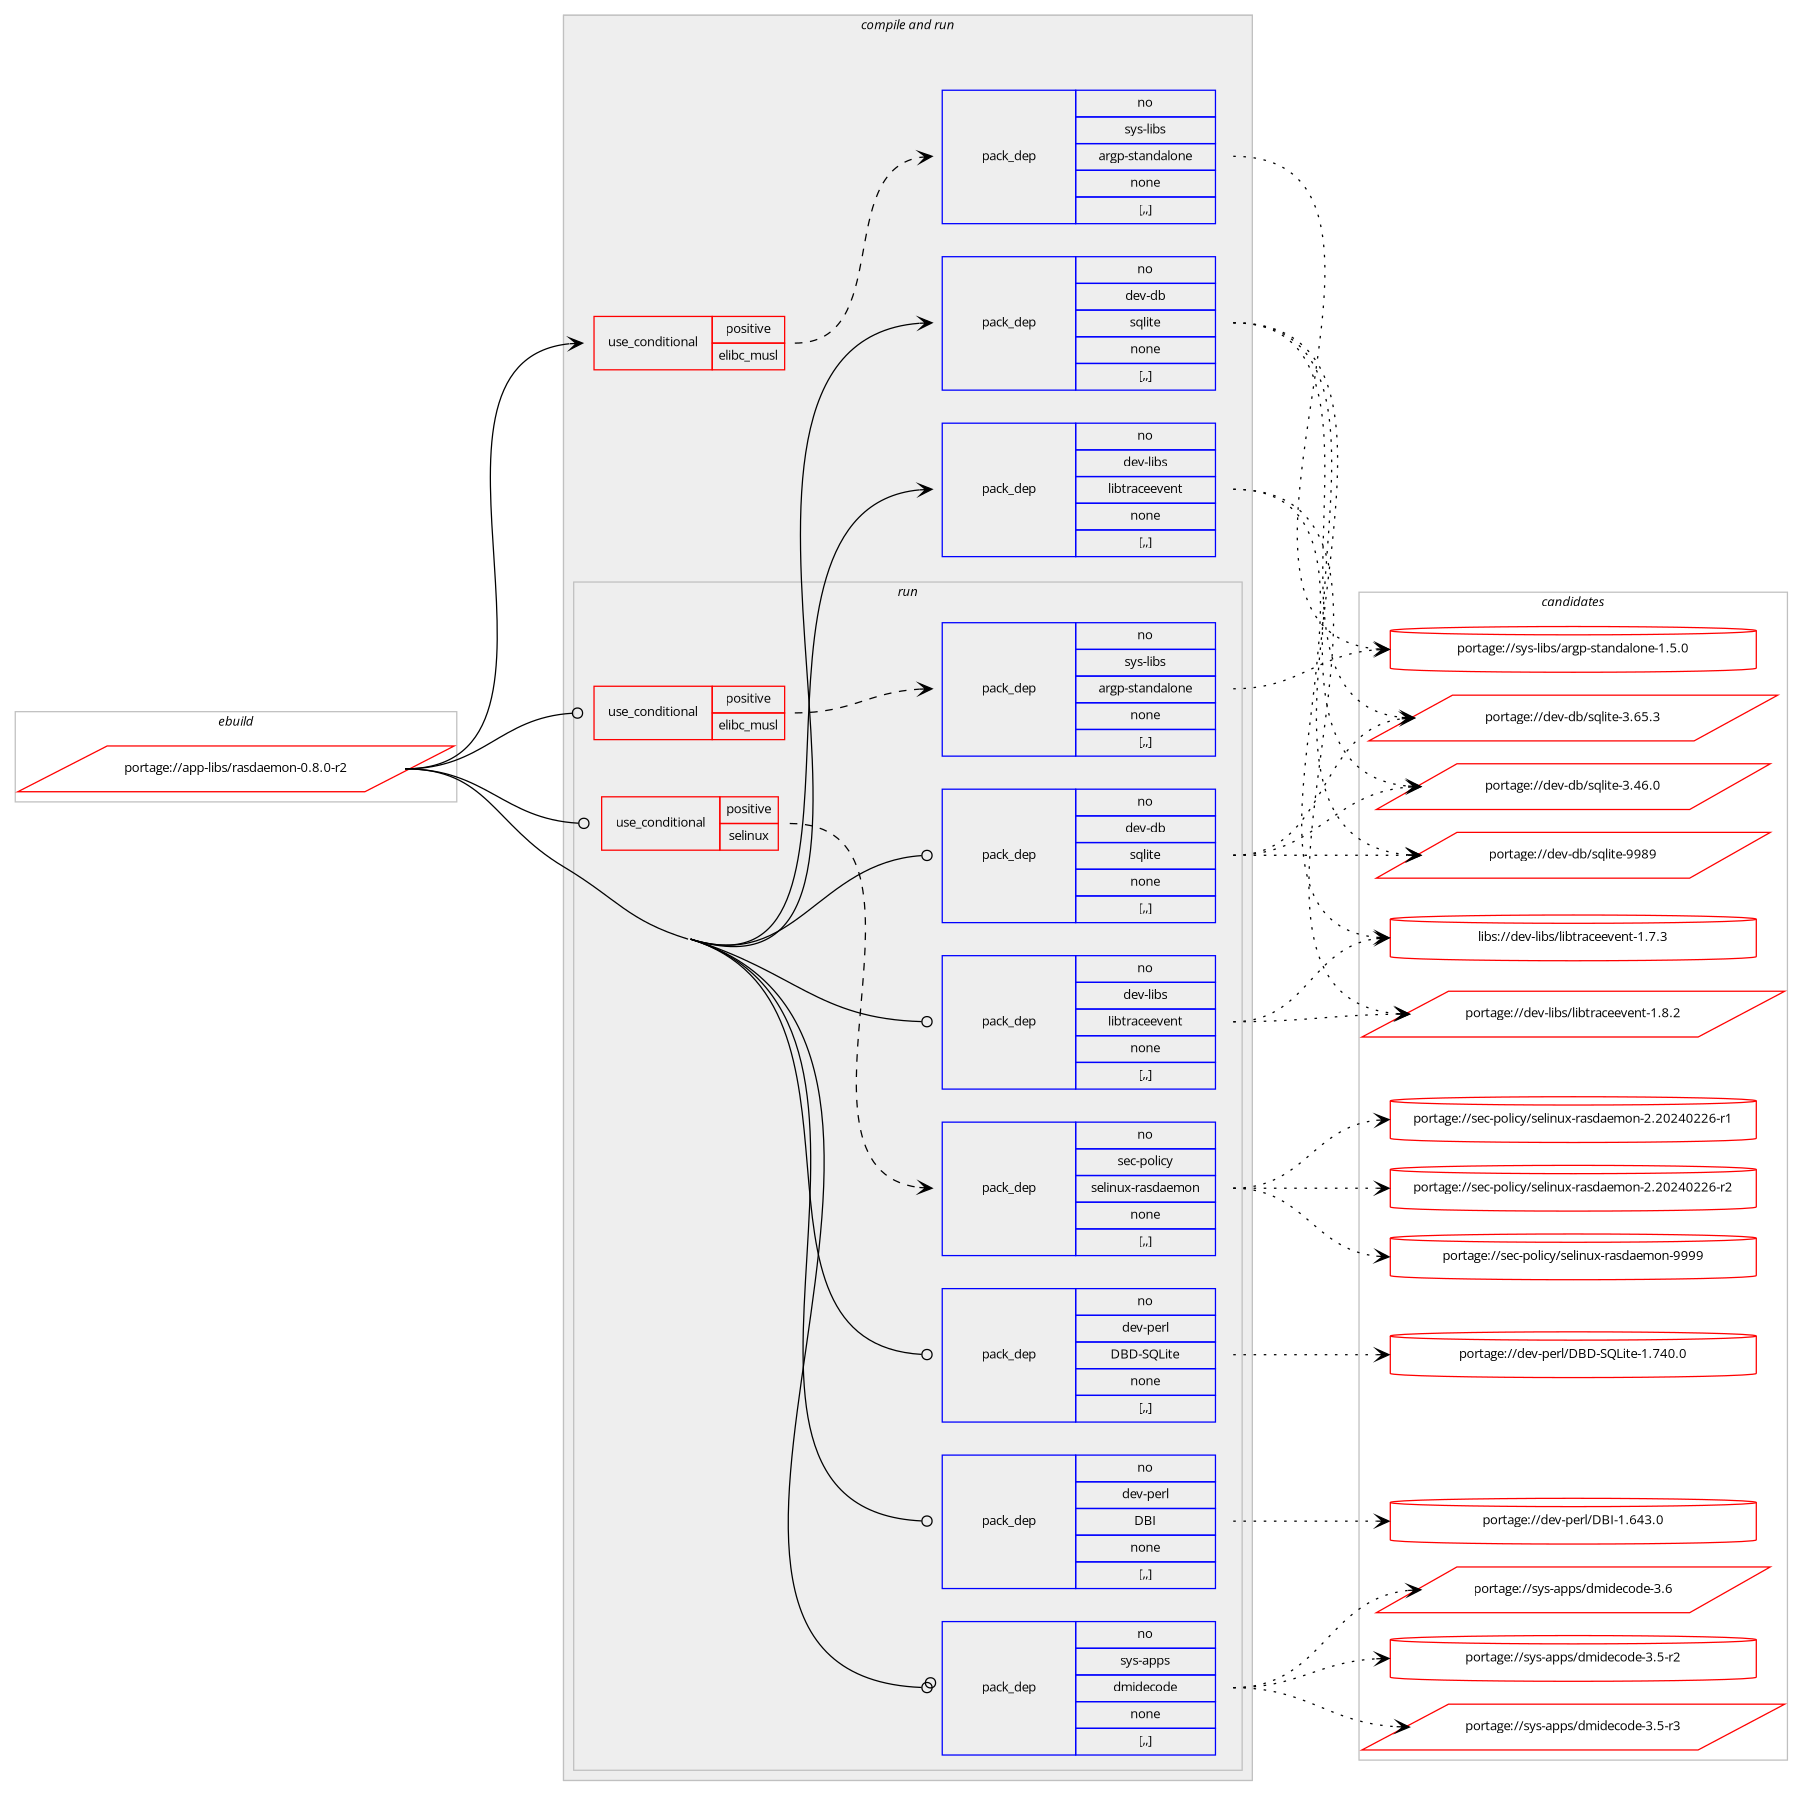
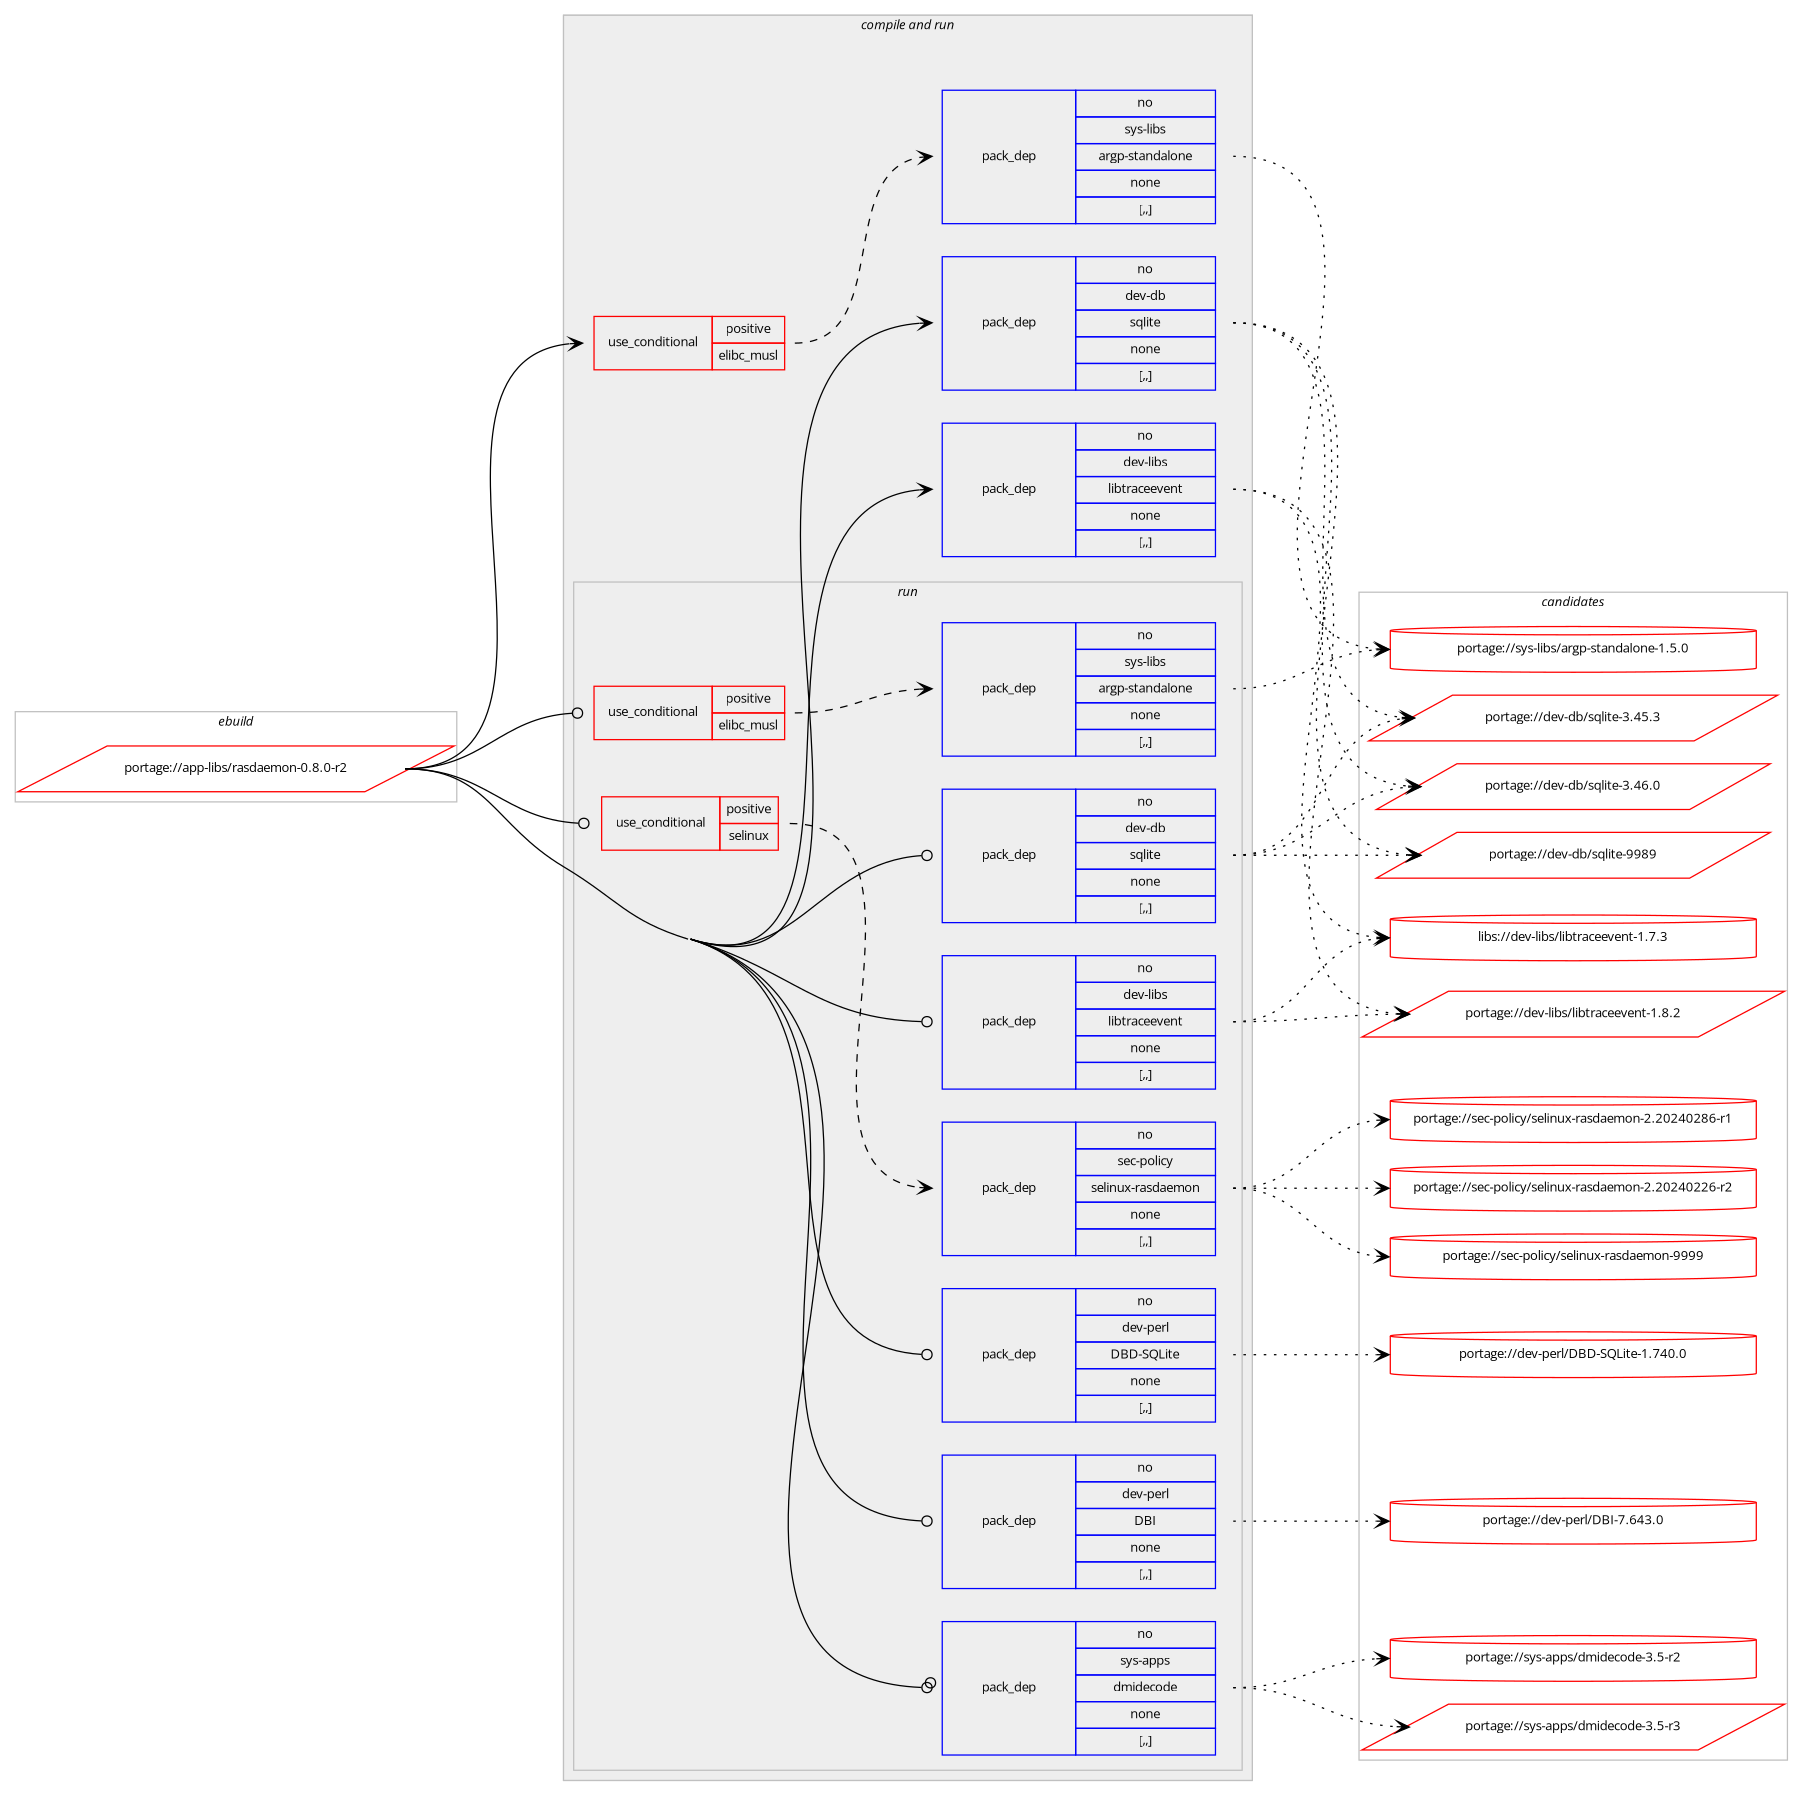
node "portage://dev-db/sqlite-3.65.3": label "portage://dev-db/sqlite-3.65.3" -> "portage://dev-db/sqlite-3.45.3"
node "portage://sec-policy/selinux-rasdaemon-2.20240226-r1": label "portage://sec-policy/selinux-rasdaemon-2.20240226-r1" -> "portage://sec-policy/selinux-rasdaemon-2.20240286-r1"
node "portage://dev-perl/DBI-1.643.0": label "portage://dev-perl/DBI-1.643.0" -> "portage://dev-perl/DBI-7.643.0"
node "portage://sys-apps/dmidecode-3.6": removed
